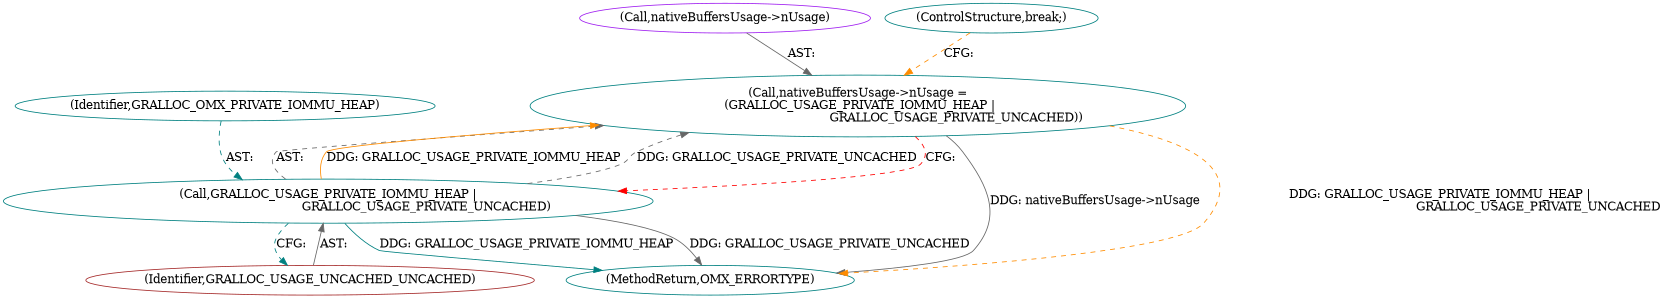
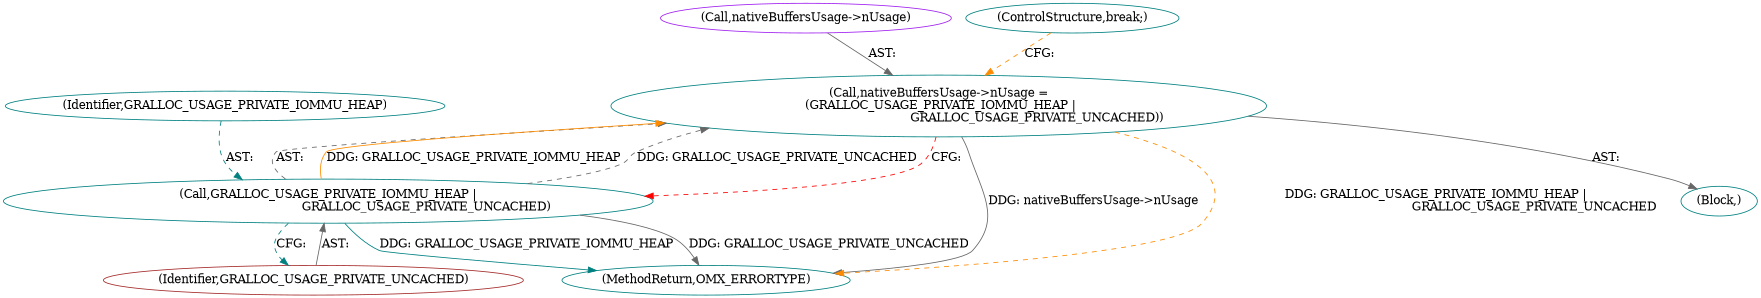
node "(Identifier,GRALLOC_OMX_PRIVATE_IOMMU_HEAP)": label "(Identifier,GRALLOC_OMX_PRIVATE_IOMMU_HEAP)" -> "(Identifier,GRALLOC_USAGE_PRIVATE_IOMMU_HEAP)"
node "(Block,)": added
node "(Identifier,GRALLOC_USAGE_UNCACHED_UNCACHED)": label "(Identifier,GRALLOC_USAGE_UNCACHED_UNCACHED)" -> "(Identifier,GRALLOC_USAGE_PRIVATE_UNCACHED)"
